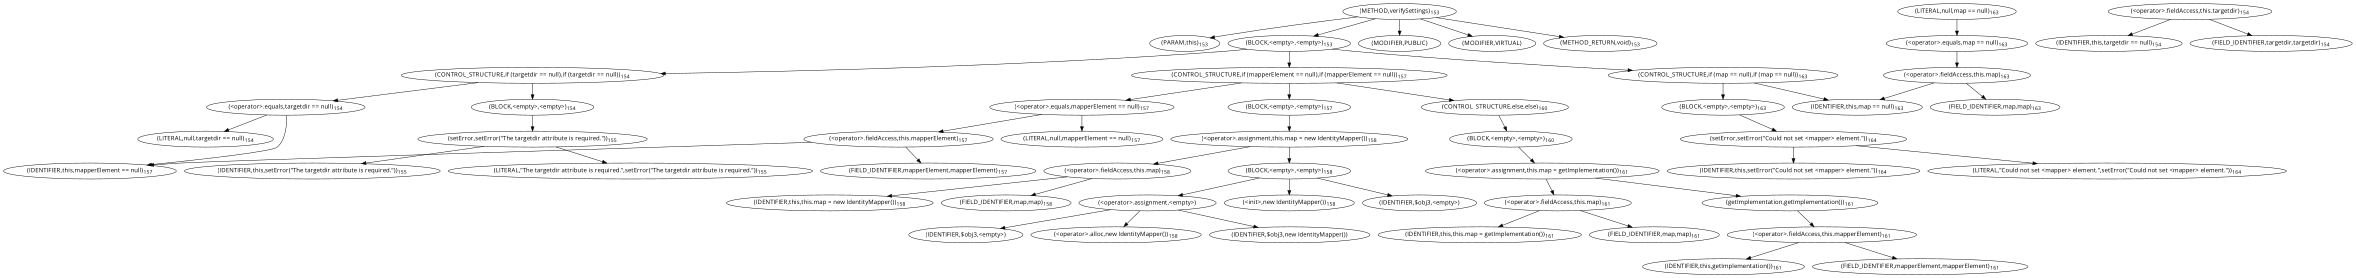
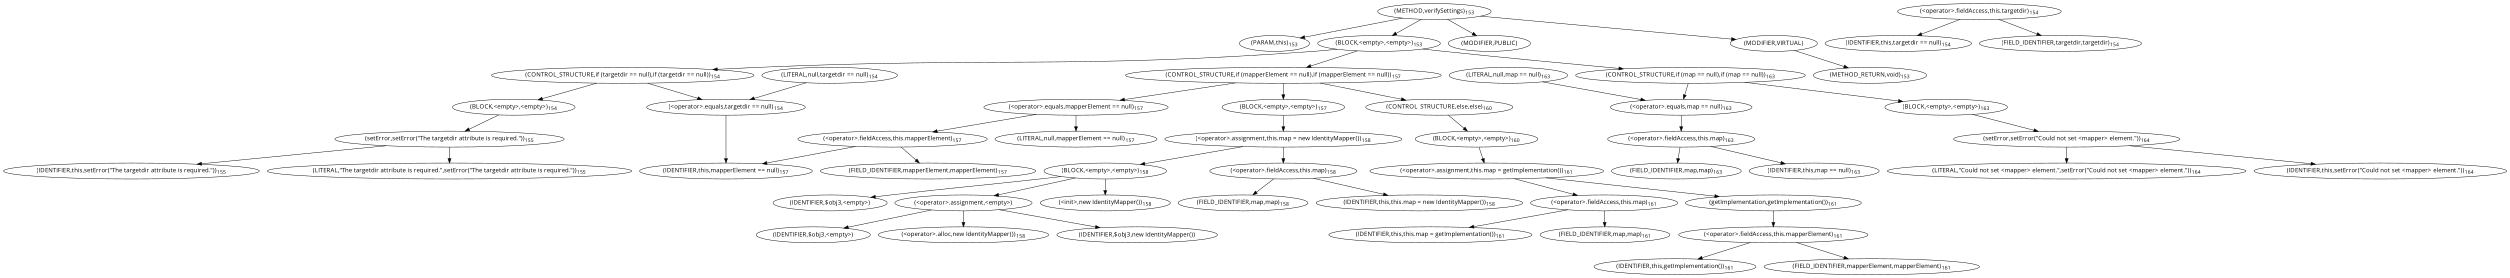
edge "(METHOD,verifySettings)" -> "(METHOD_RETURN,void)": now "(MODIFIER,VIRTUAL)" -> "(METHOD_RETURN,void)"
edge "(CONTROL_STRUCTURE,if (map == null),if (map == null))" -> "(IDENTIFIER,this,map == null)": now "(CONTROL_STRUCTURE,if (map == null),if (map == null))" -> "(<operator>.equals,map == null)"
edge "(<operator>.equals,targetdir == null)" -> "(LITERAL,null,targetdir == null)": reversed
